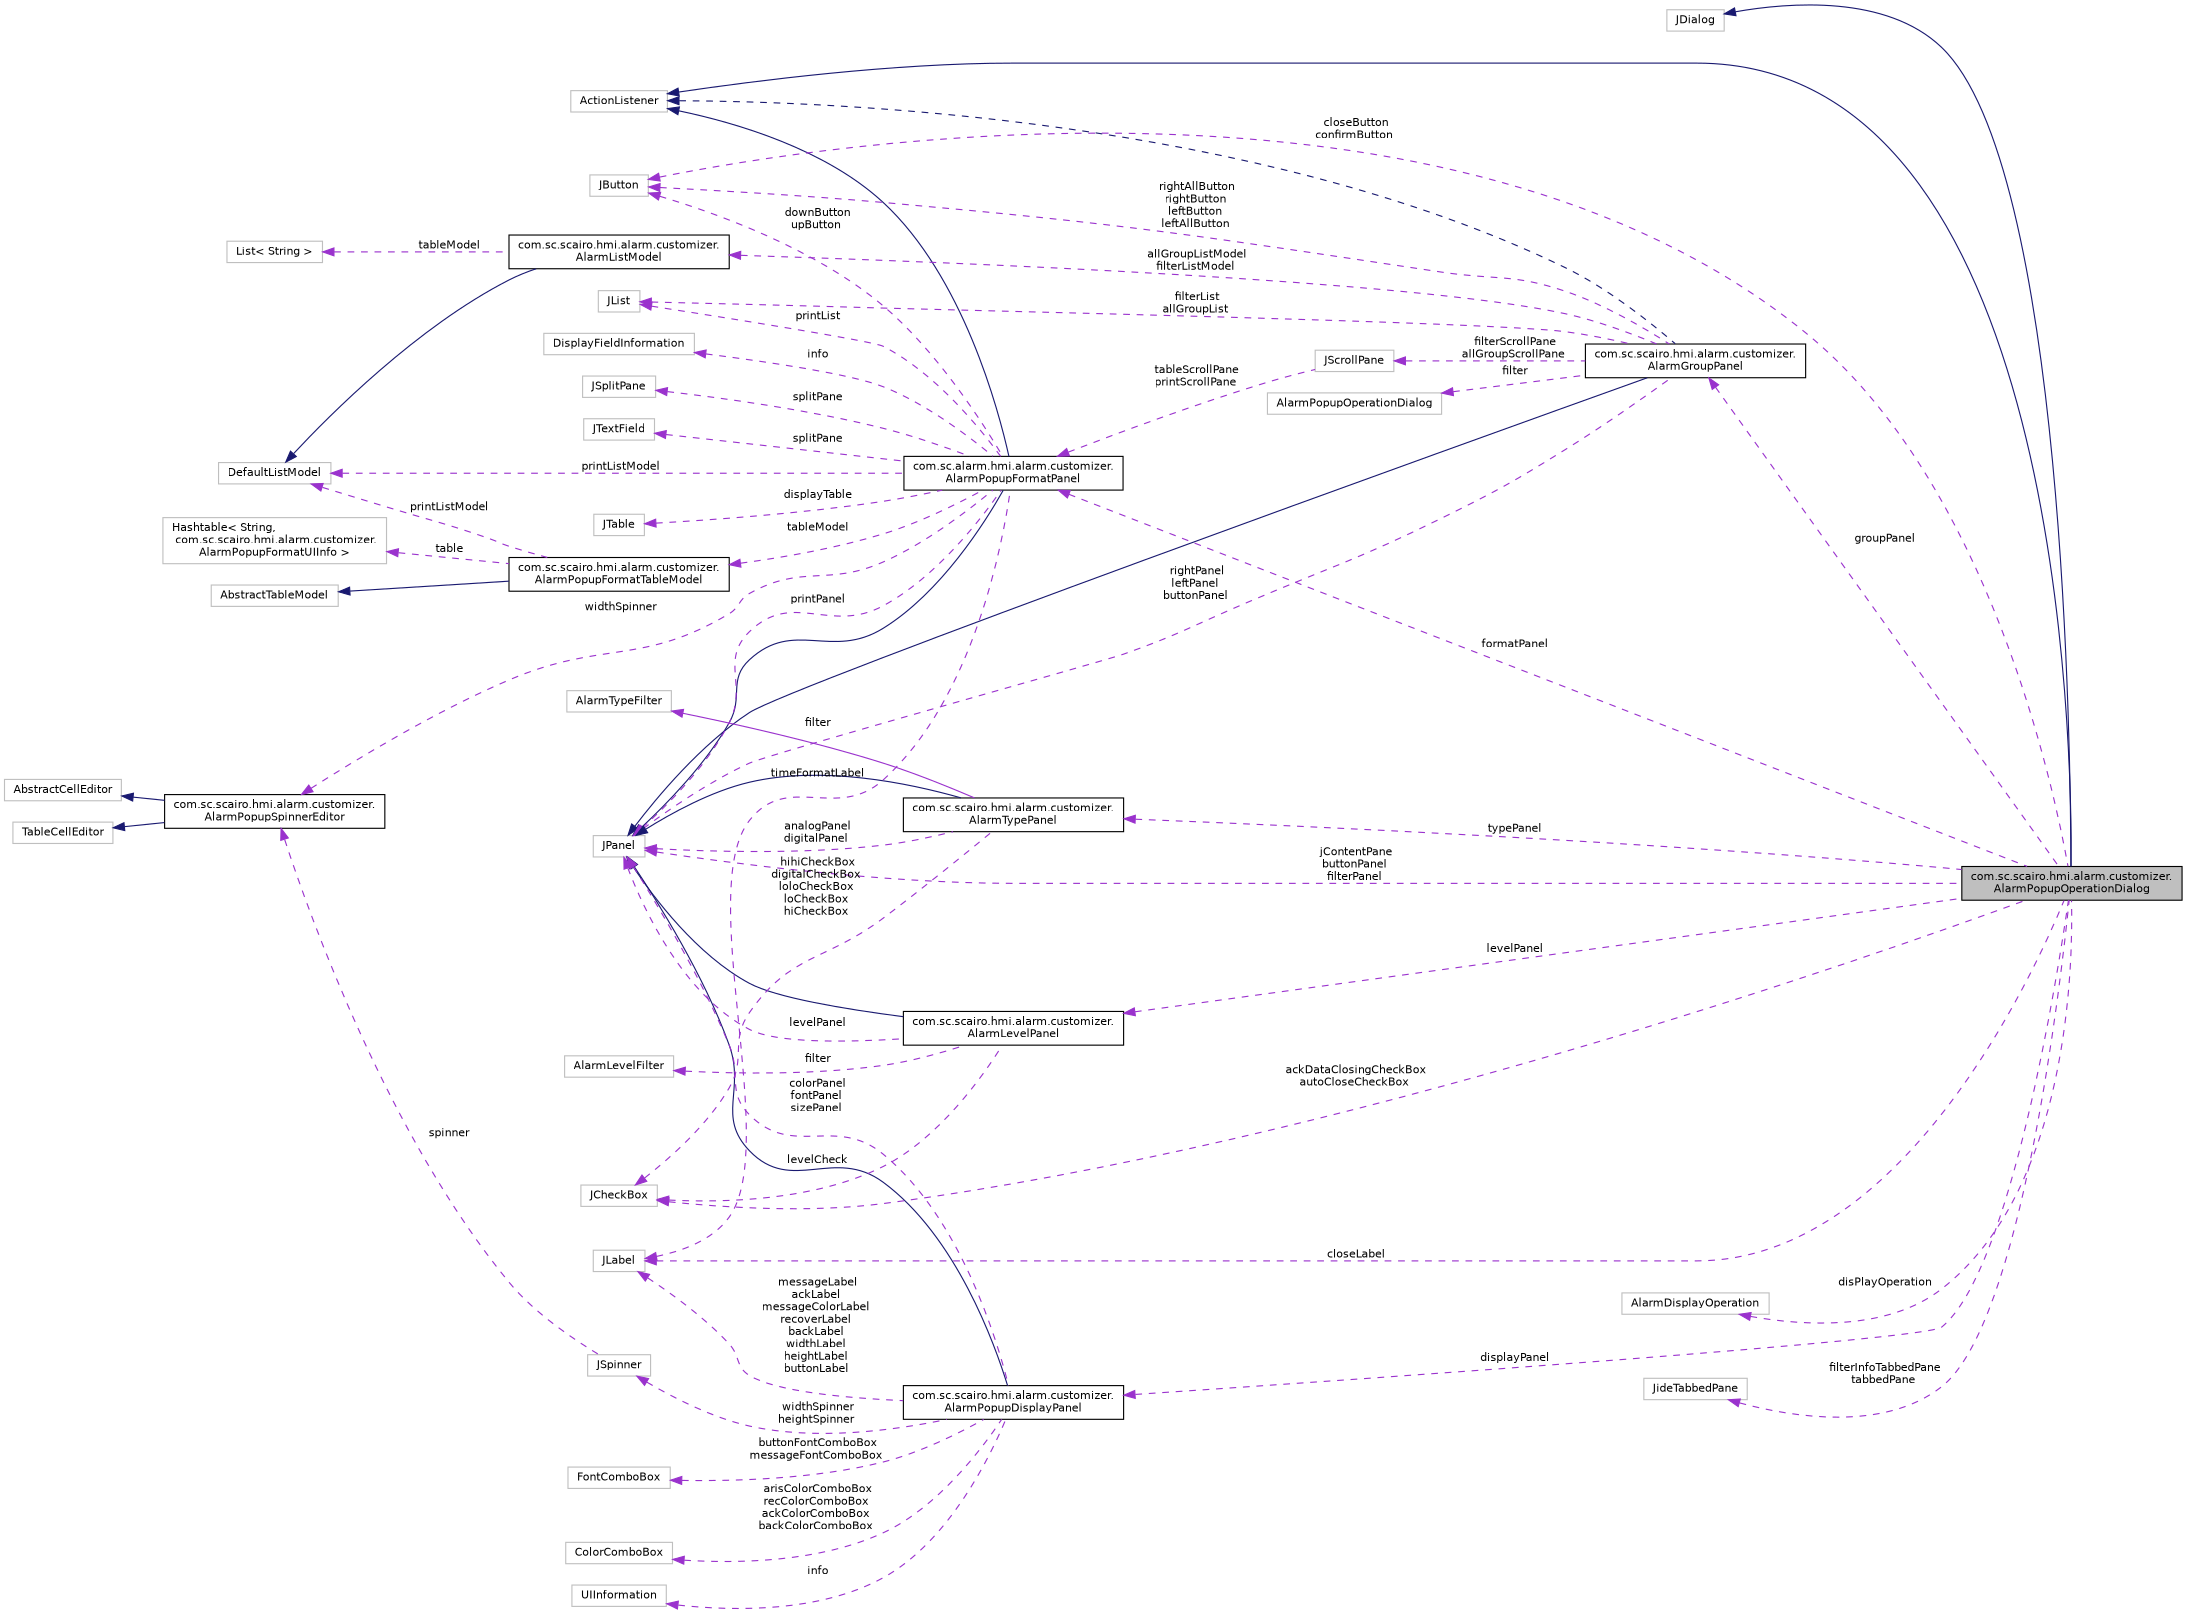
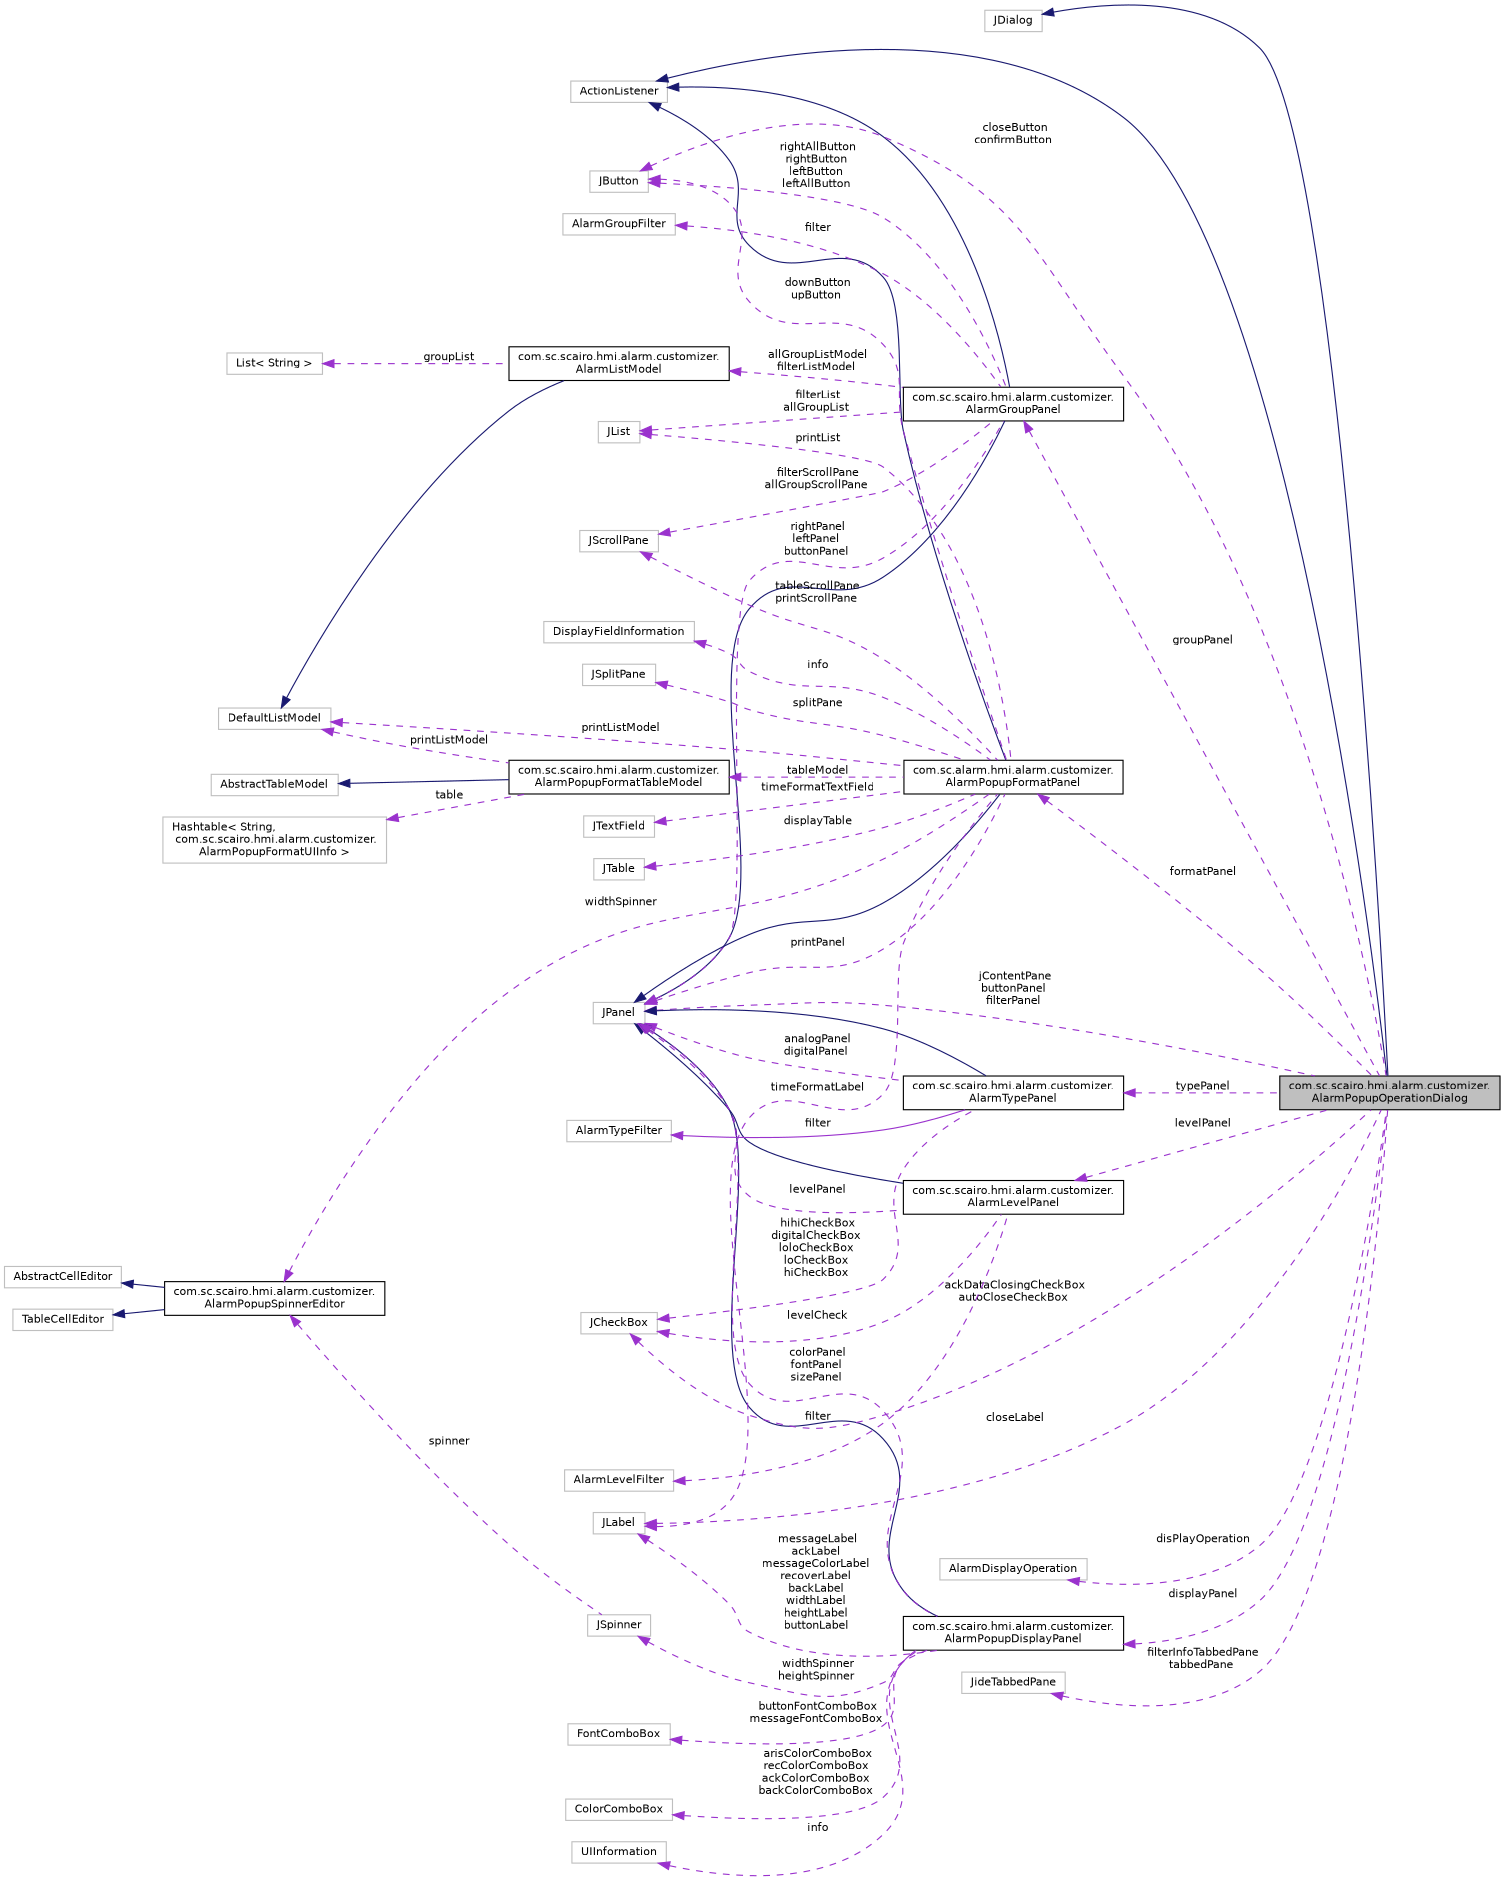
edge "com.sc.scairo.hmi.alarm.customizer. AlarmGroupPanel" -> "ActionListener": style dashed -> solid
edge "com.sc.scairo.hmi.alarm.customizer. AlarmListModel" -> "List< String >": label " tableModel" -> " groupList"
node "AlarmPopupOperationDialog": label "AlarmPopupOperationDialog" -> "AlarmGroupFilter"
edge "JScrollPane" -> "com.sc.alarm.hmi.alarm.customizer. AlarmPopupFormatPanel": reversed
edge "com.sc.alarm.hmi.alarm.customizer. AlarmPopupFormatPanel" -> "JTextField": label " splitPane" -> " timeFormatTextField"
